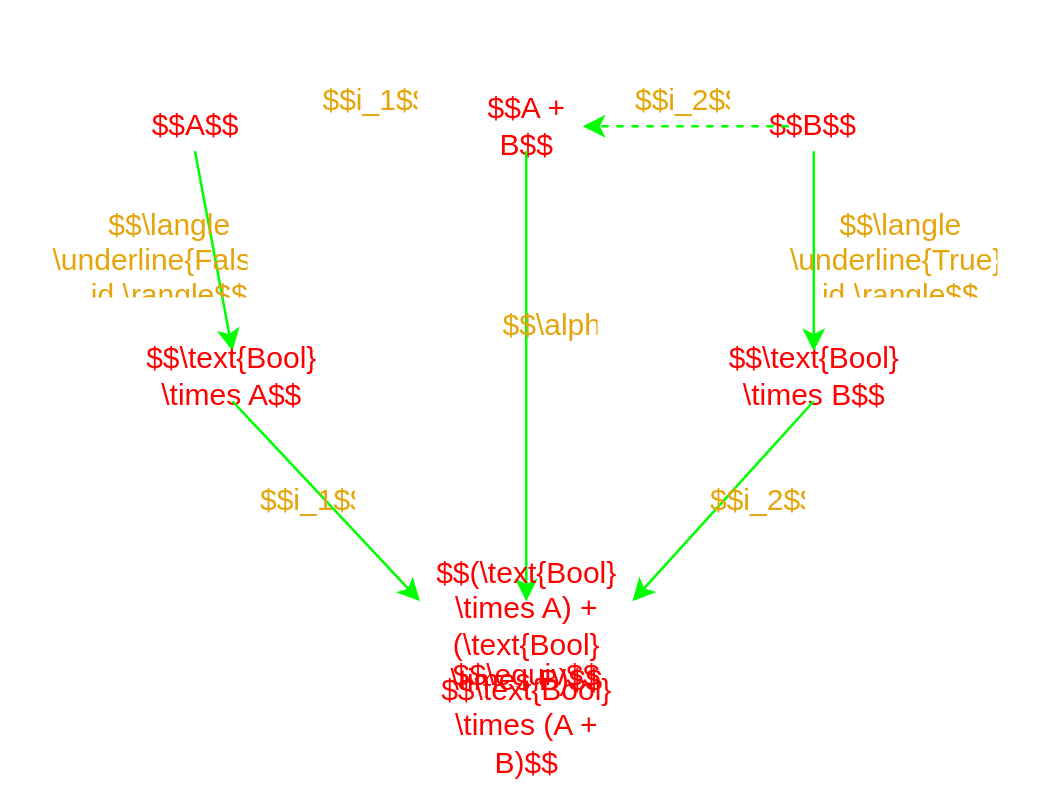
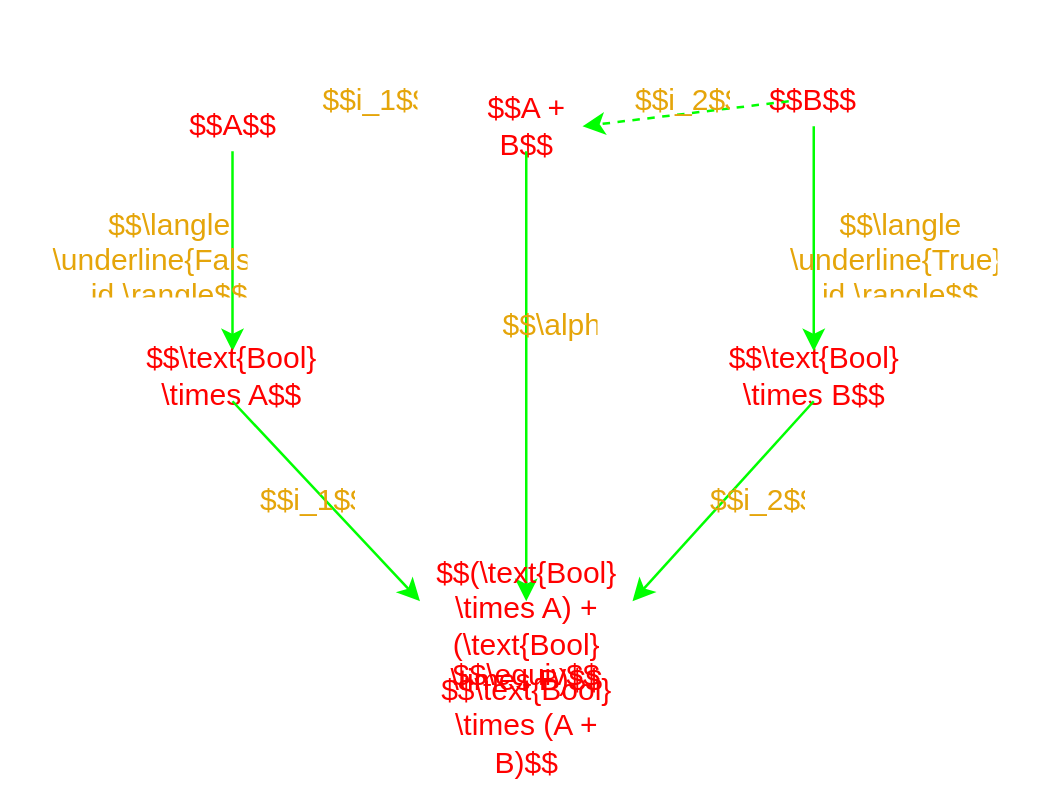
node "$$A$$": moved (195, 126) -> (233, 126)
node "$$B$$": moved (814, 126) -> (814, 101)
